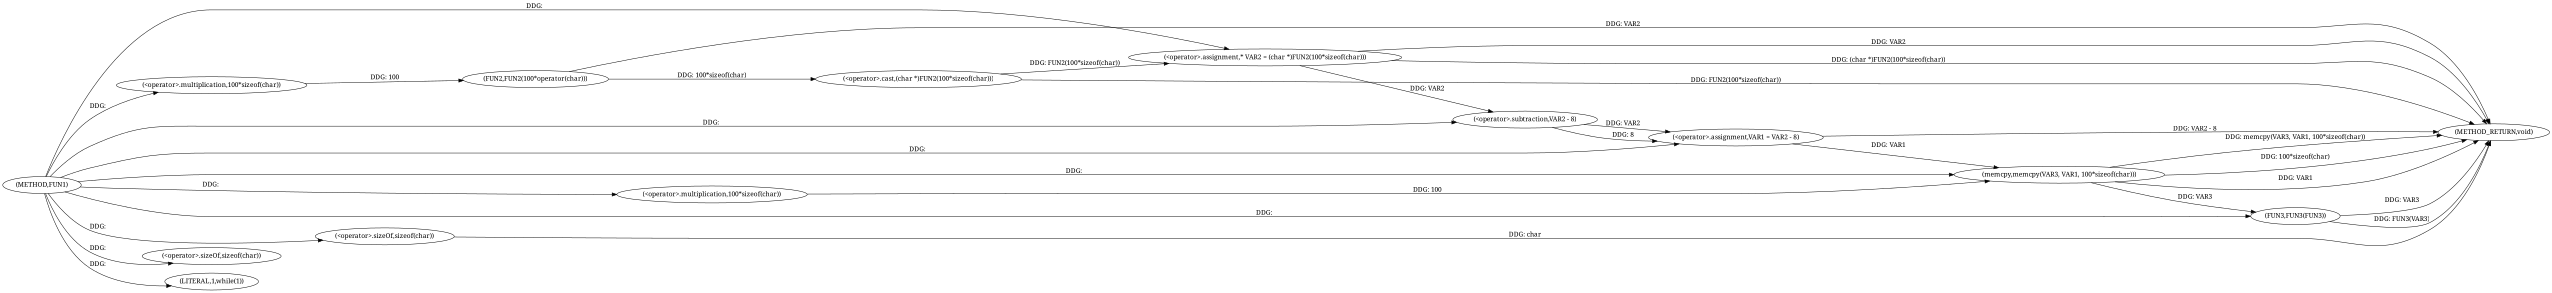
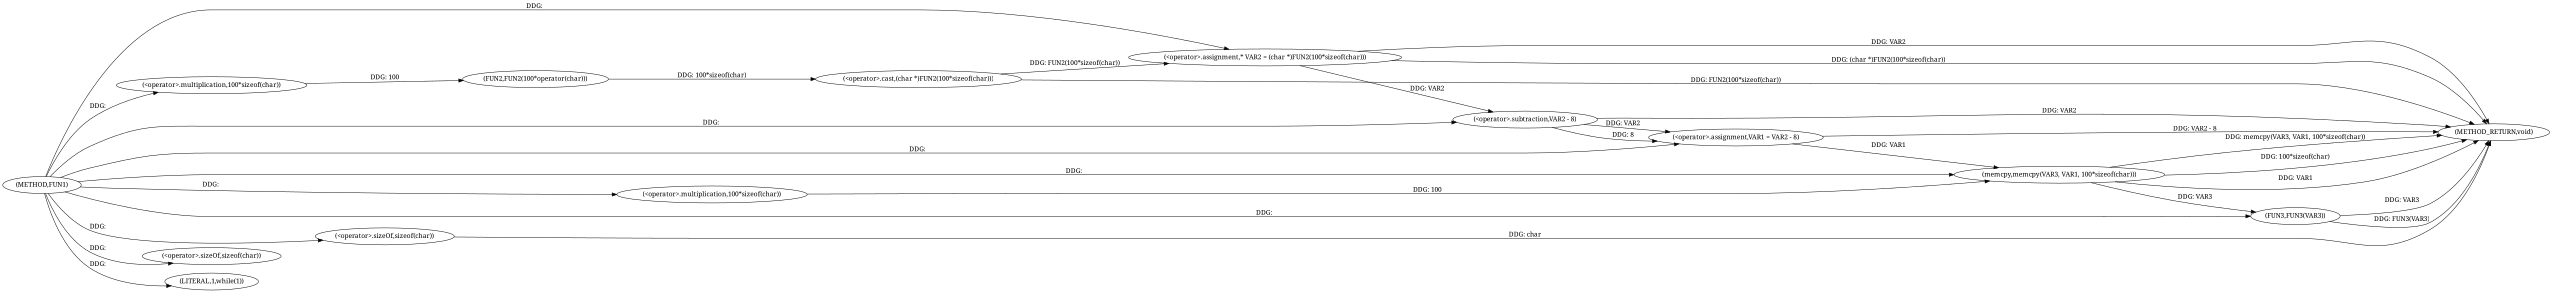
edge "(FUN2,FUN2(100*operator(char)))" -> "(METHOD_RETURN,void)": now "(<operator>.subtraction,VAR2 - 8)" -> "(METHOD_RETURN,void)"
node "(FUN3,FUN3(FUN3))": label "(FUN3,FUN3(FUN3))" -> "(FUN3,FUN3(VAR3))"
